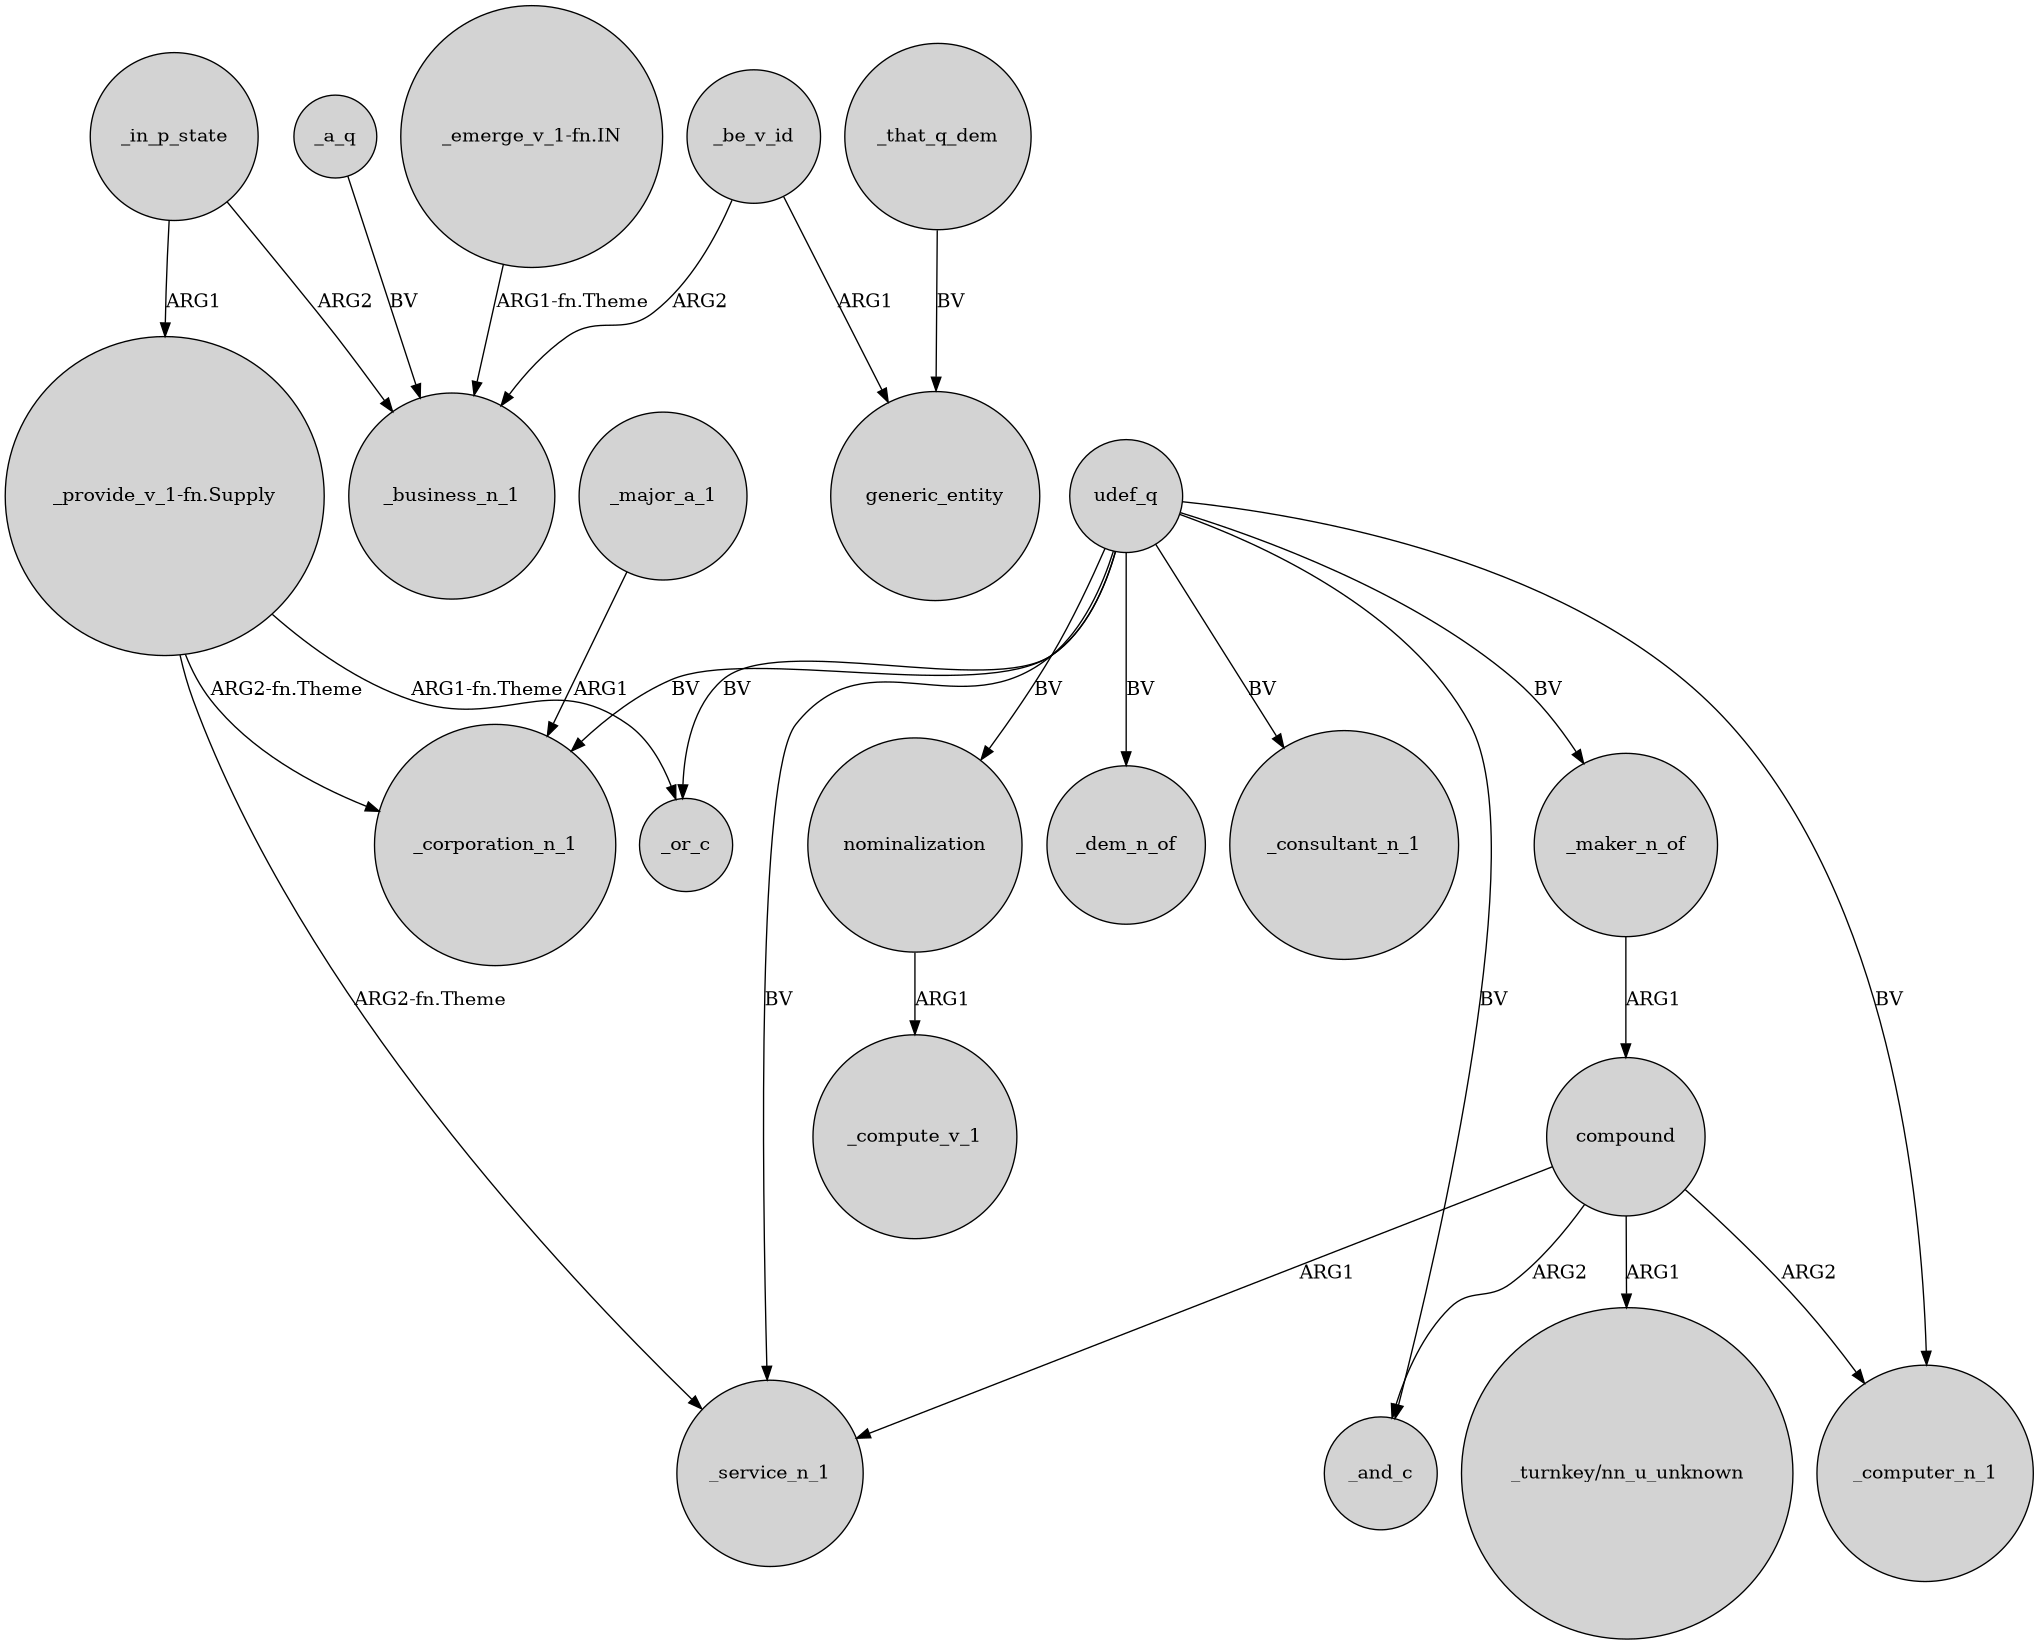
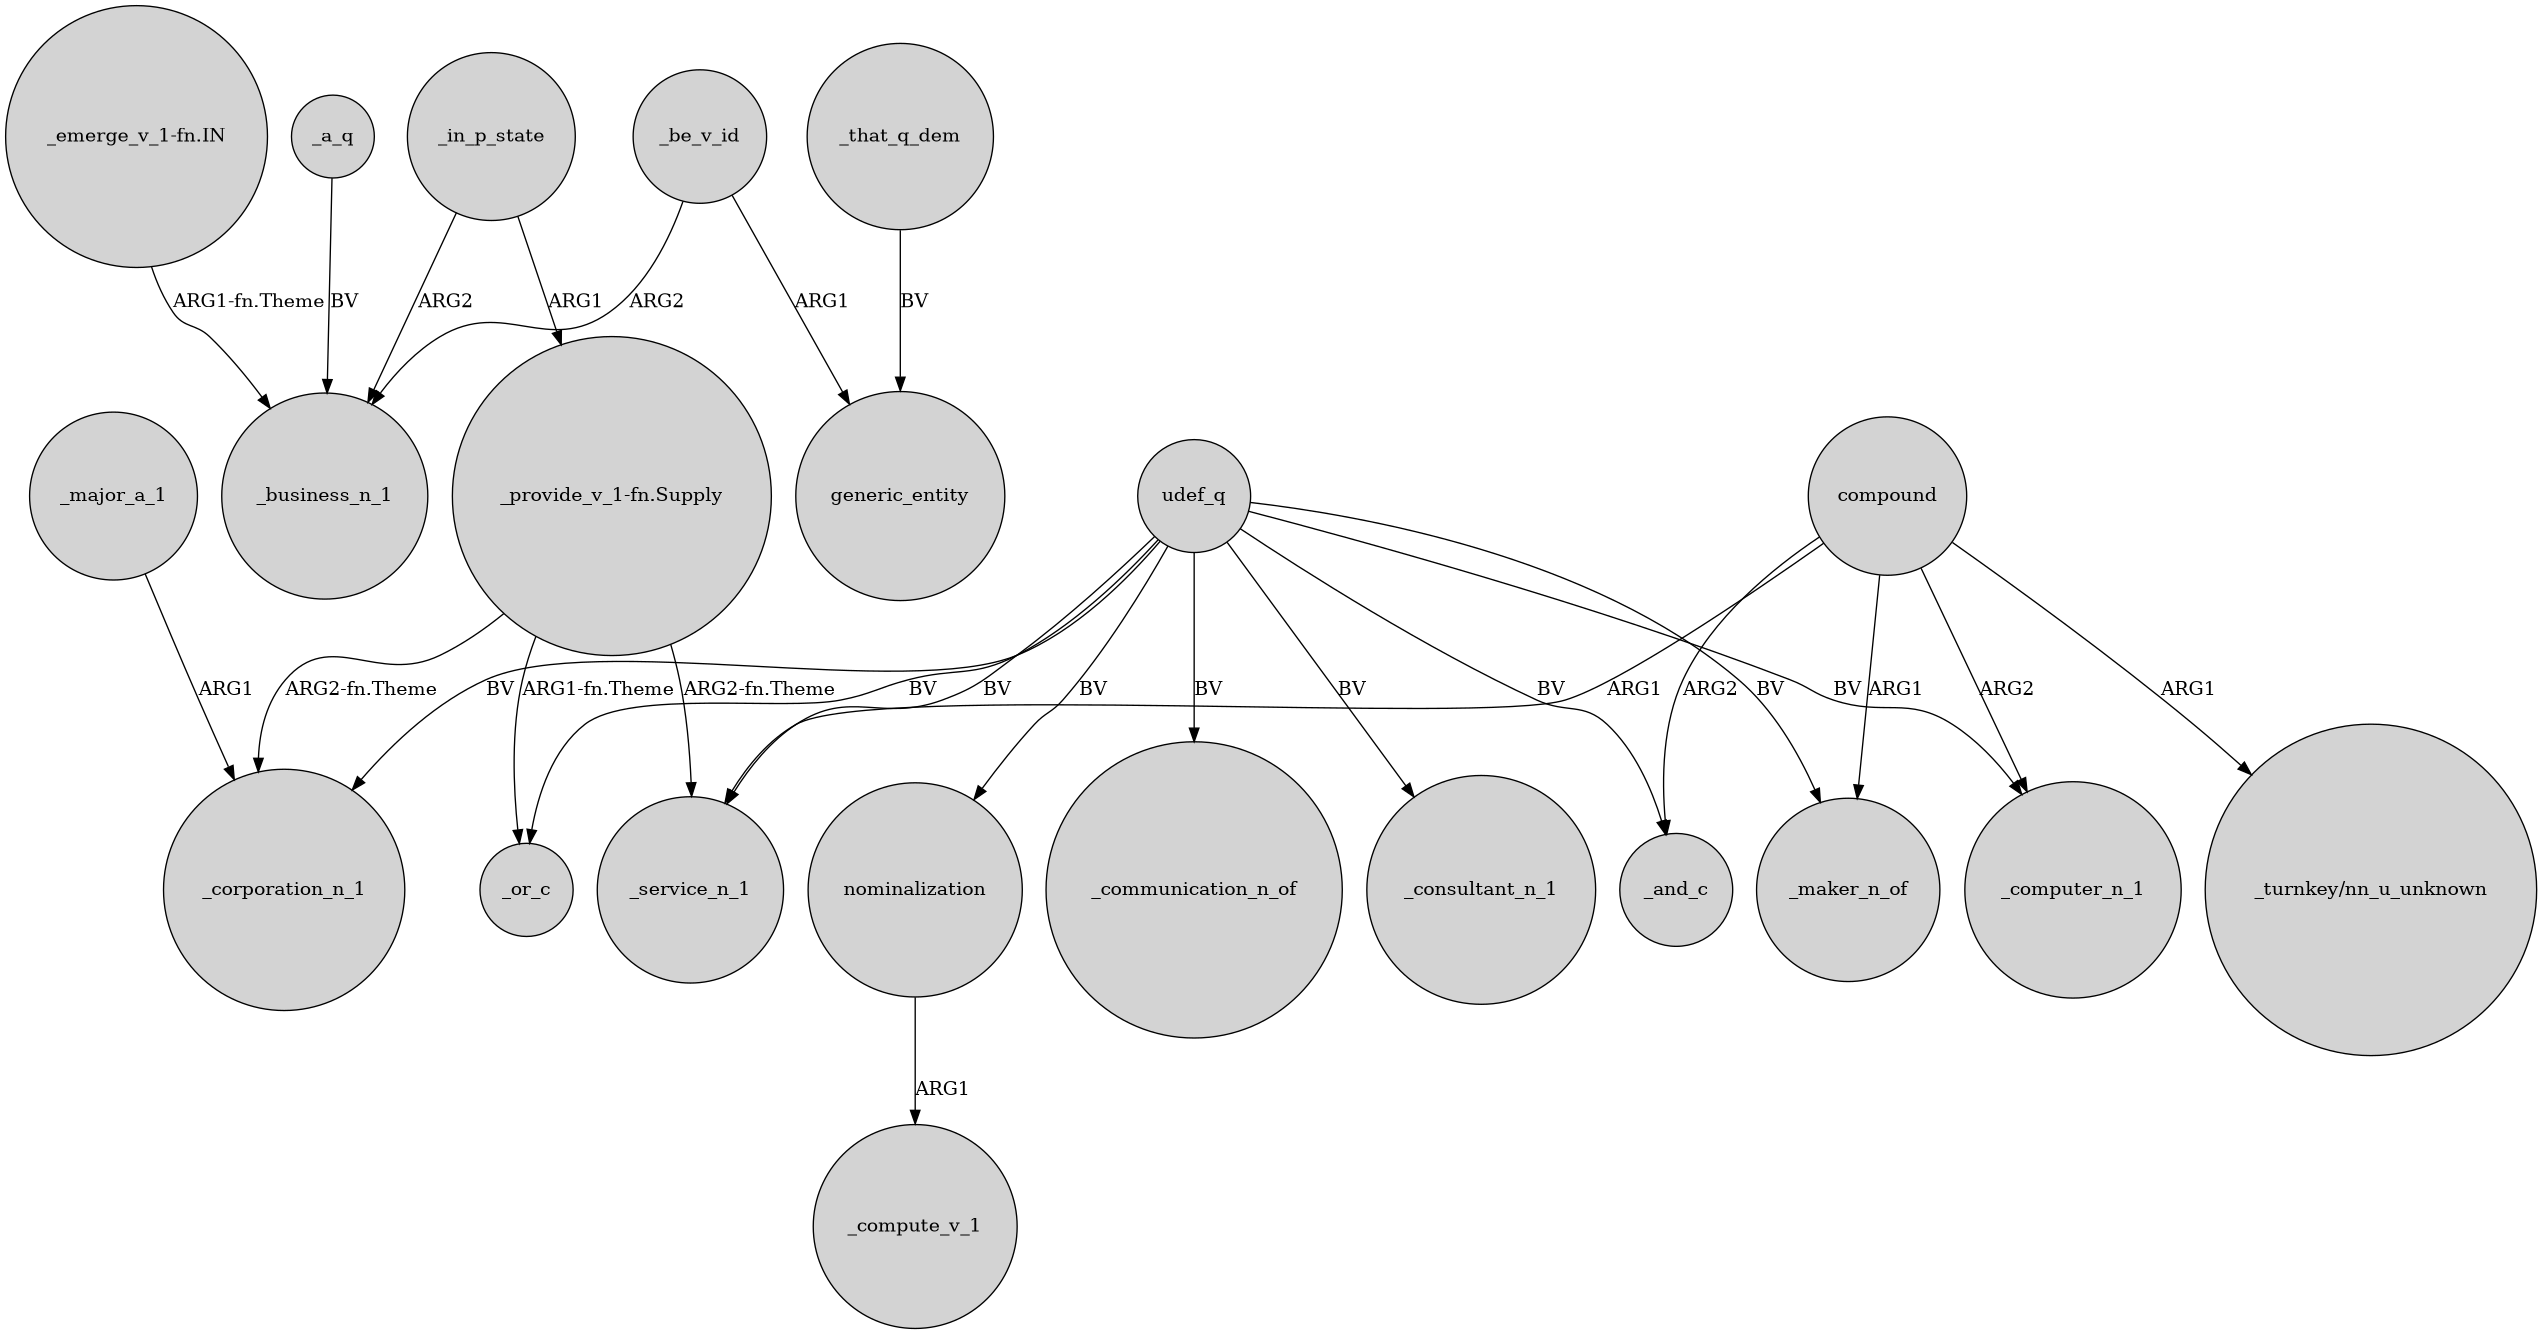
node "_dem_n_of": label "_dem_n_of" -> "_communication_n_of"
edge "_maker_n_of" -> "compound": reversed
